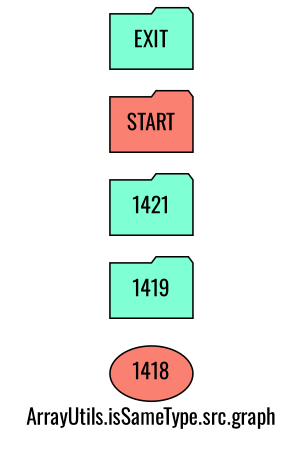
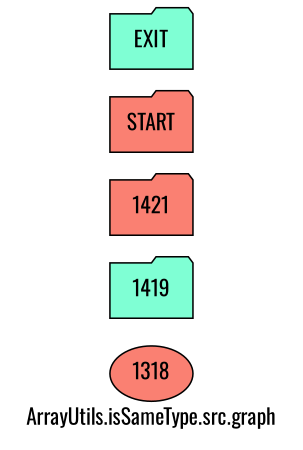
node "1421": fillcolor aquamarine -> salmon
node "1418": label "1418" -> "1318"
